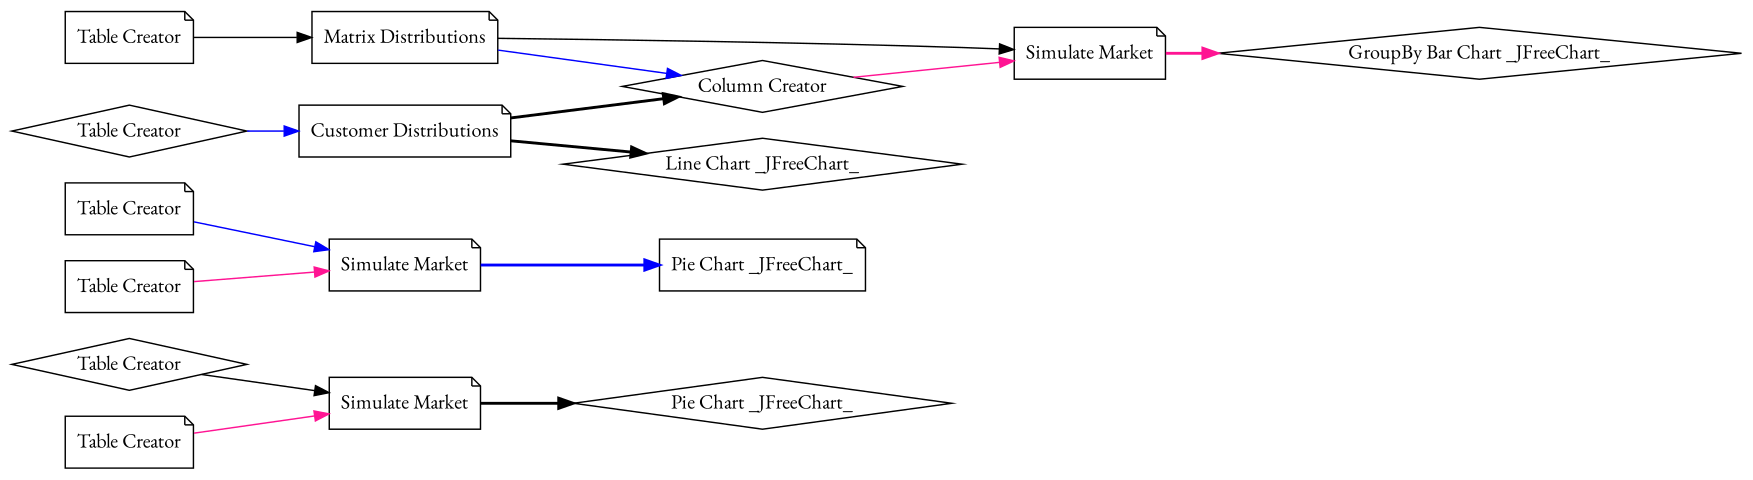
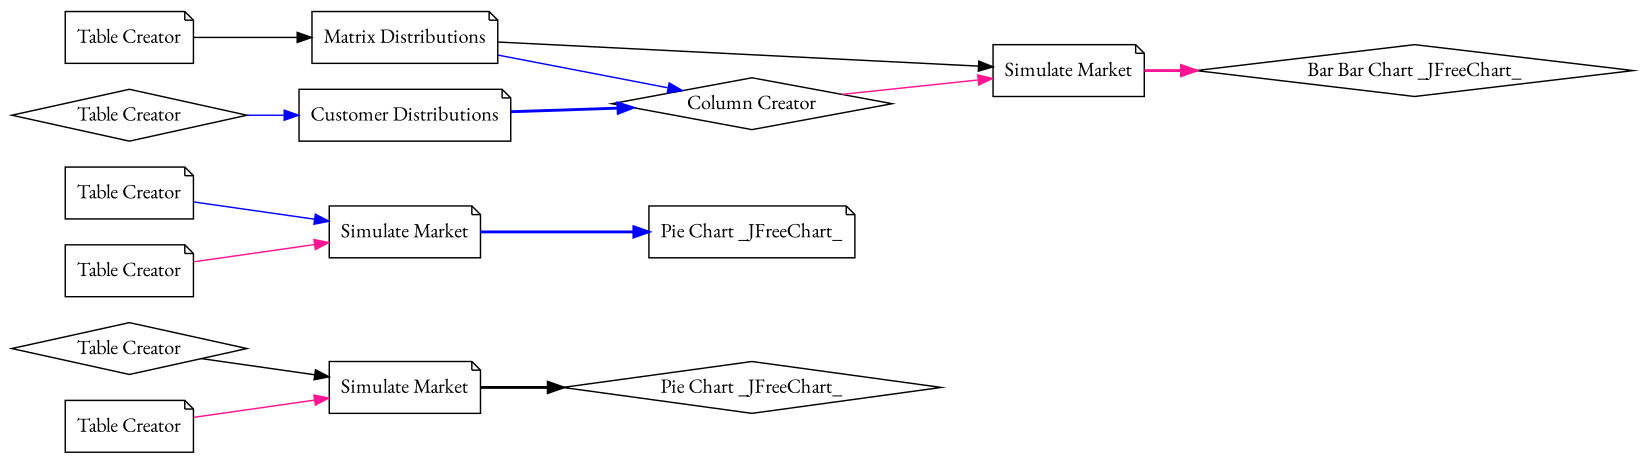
node "GroupBy Bar Chart _JFreeChart_": label "GroupBy Bar Chart _JFreeChart_" -> "Bar Bar Chart _JFreeChart_"
edge "Customer Distributions" -> "Column Creator": color black -> blue
node "Line Chart _JFreeChart_": removed
